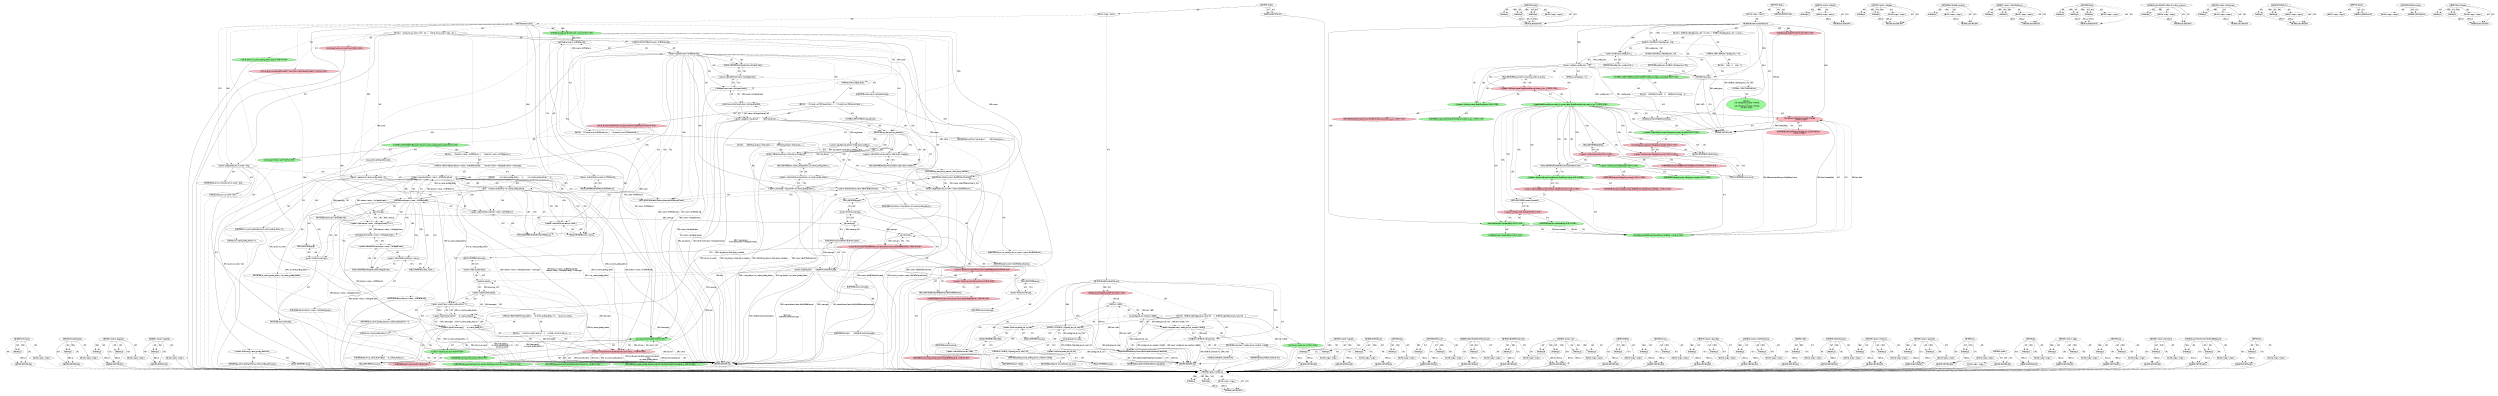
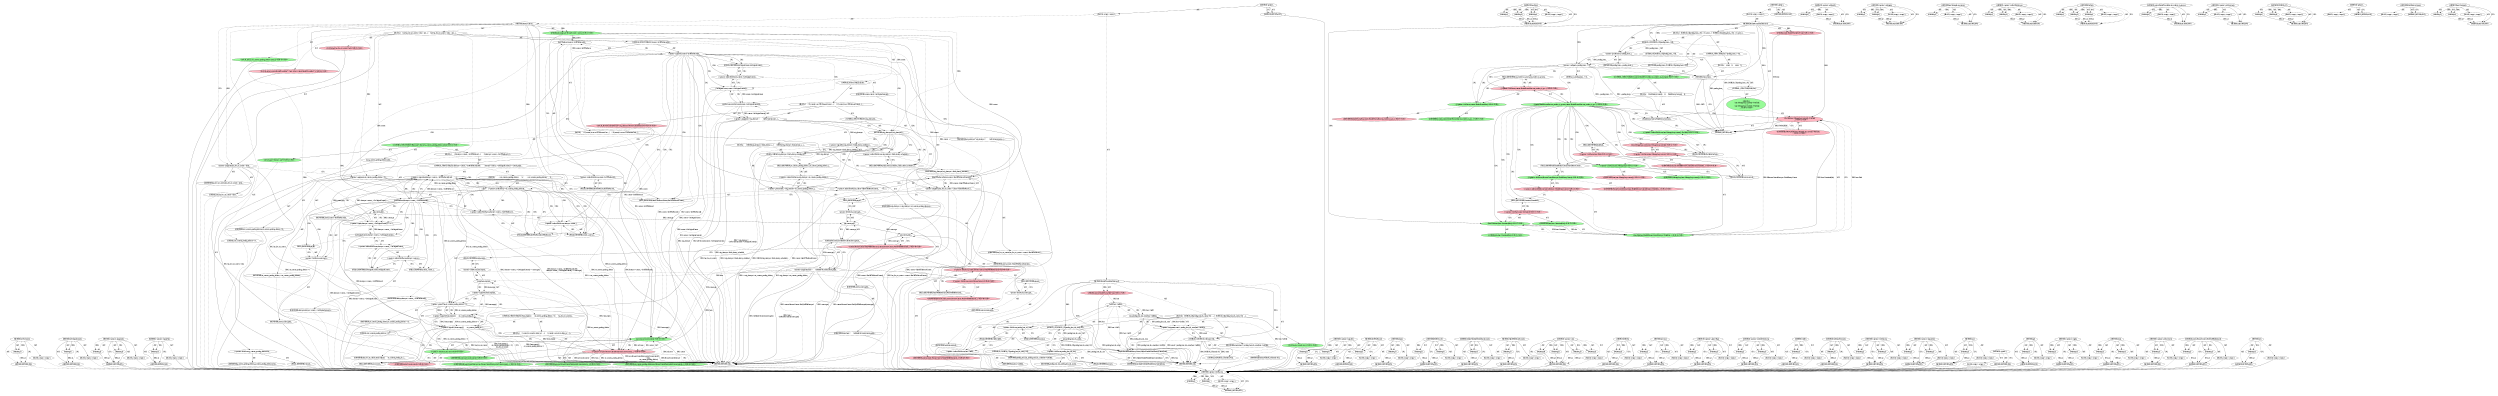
edge "(LITERAL,0U,DCHECK_GT(pending_hosts_, 0U))" -> "(IDENTIFIER,pending_hosts_,DCHECK_GT(pending_hosts_, 0U))": now "(DCHECK_GT,DCHECK_GT(pending_hosts_, 0U))" -> "(IDENTIFIER,pending_hosts_,DCHECK_GT(pending_hosts_, 0U))"
